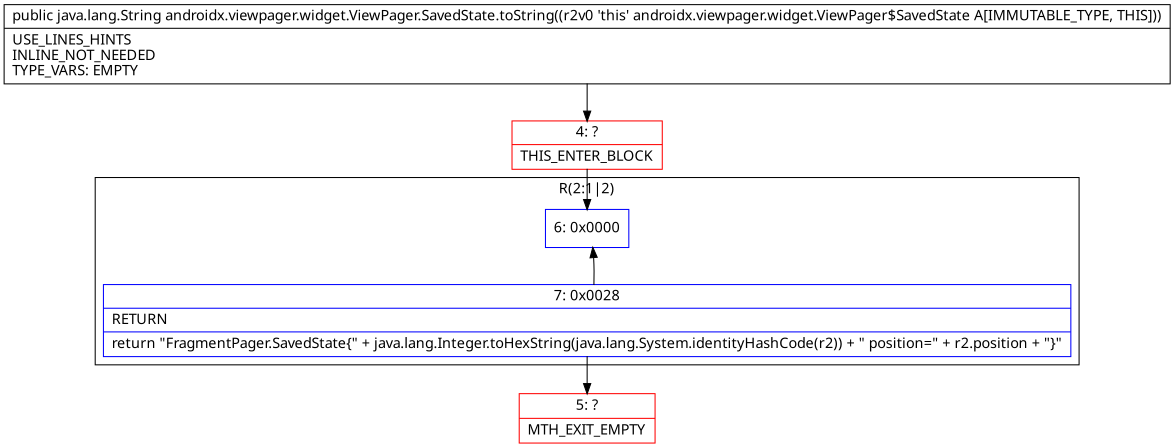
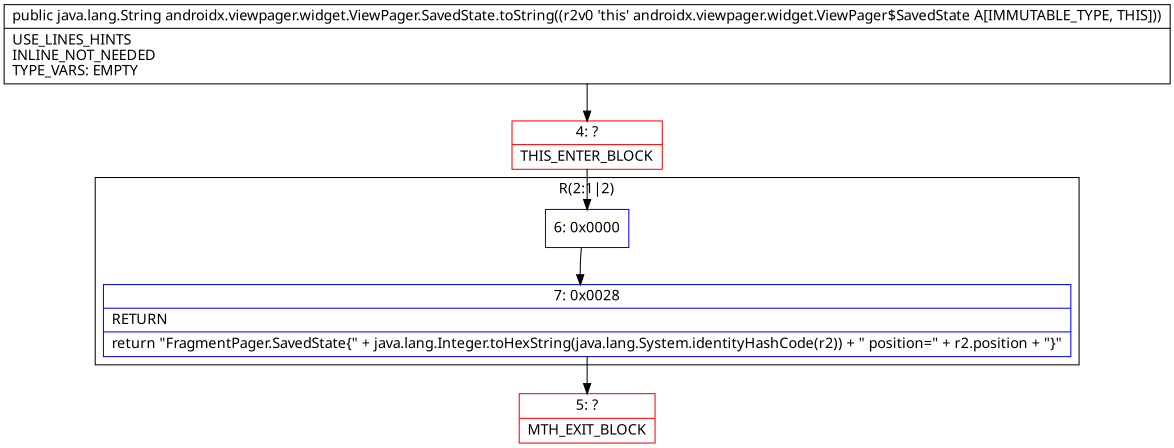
edge "7: 0x0028" -> "6: 0x0000": reversed
node "5: ?": text "MTH_EXIT_EMPTY" -> "MTH_EXIT_BLOCK"
